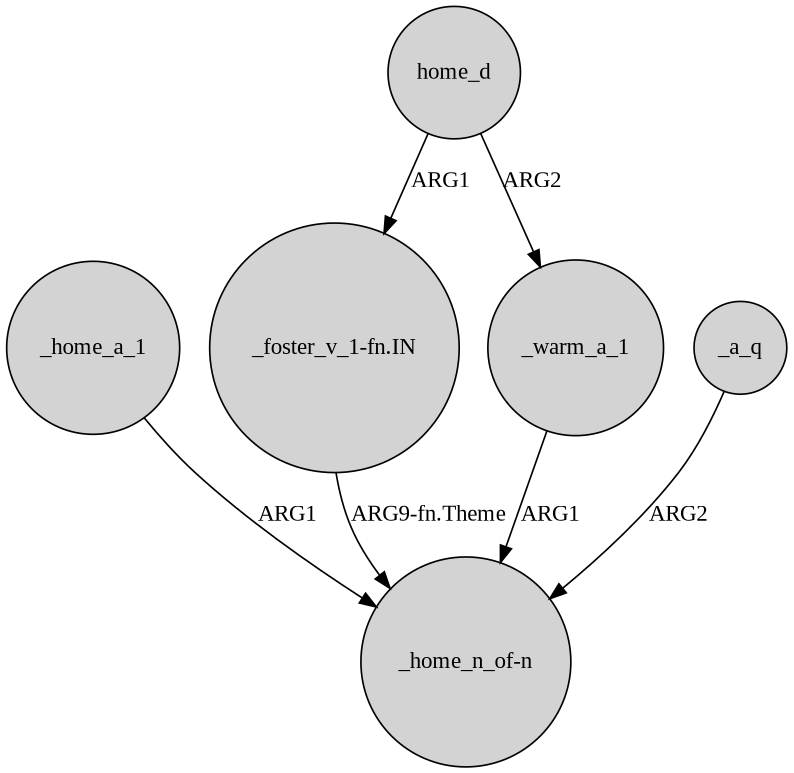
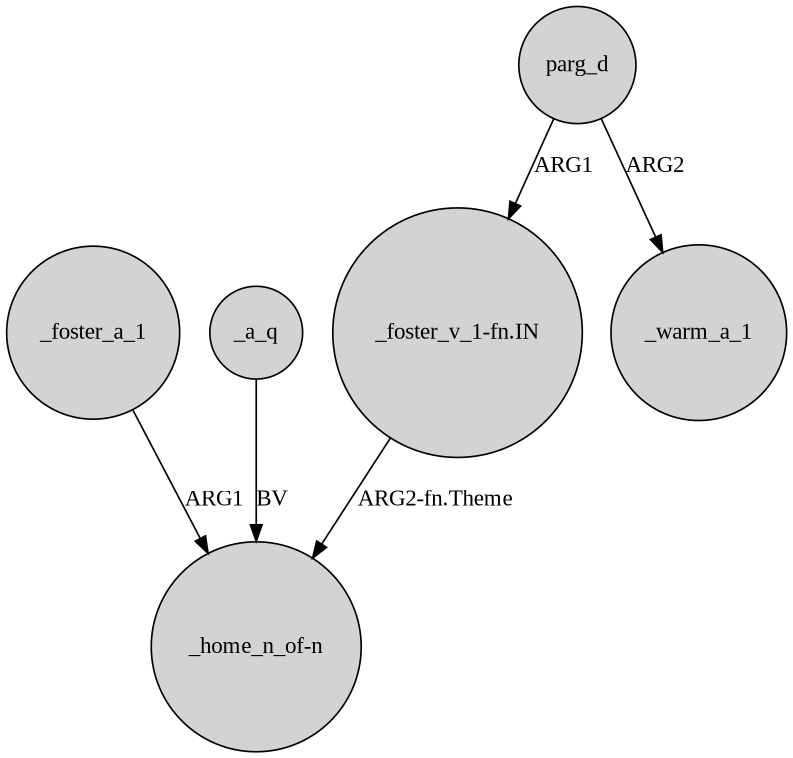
node "home_d": label "home_d" -> "parg_d"
node "_home_a_1": label "_home_a_1" -> "_foster_a_1"
edge "_warm_a_1" -> "_home_n_of-n": removed, label "ARG1"
edge "_foster_v_1-fn.IN" -> "_home_n_of-n": label "ARG9-fn.Theme" -> "ARG2-fn.Theme"
edge "_a_q" -> "_home_n_of-n": label "ARG2" -> "BV"
